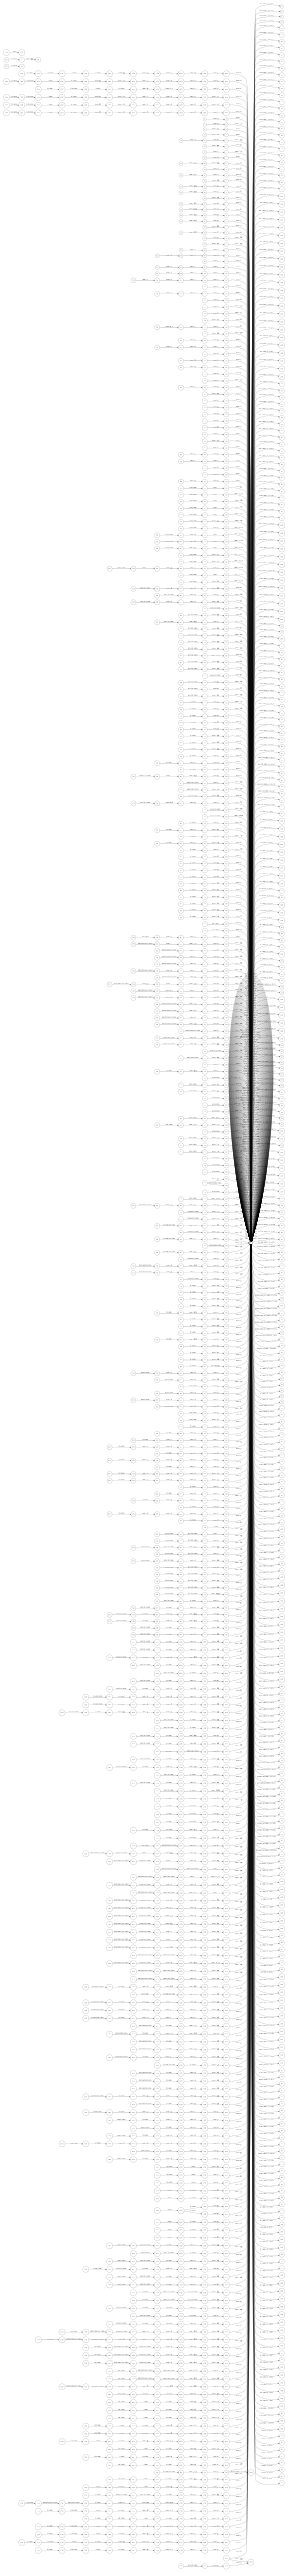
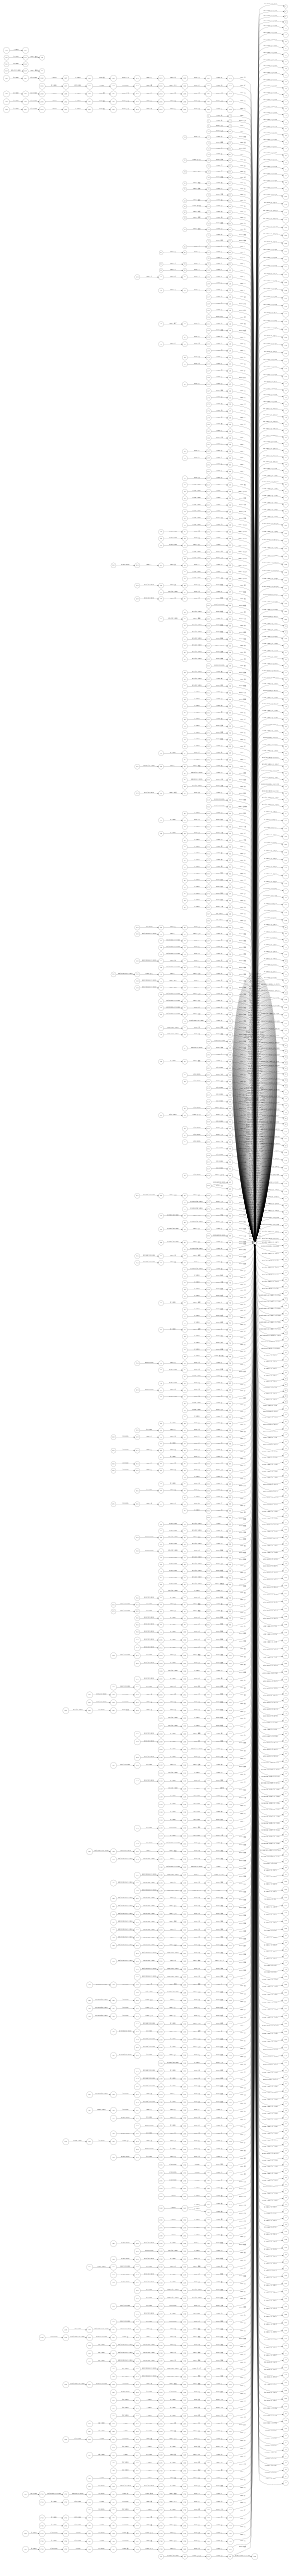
edge "321" -> "0": removed, label "<eps>:部分"
edge "1002" -> "1001": reversed
